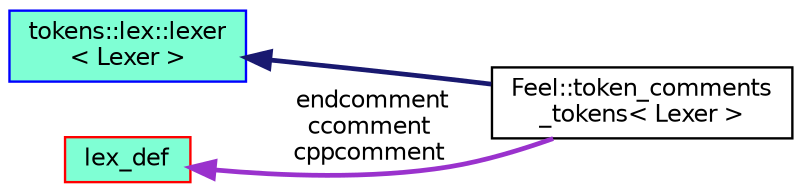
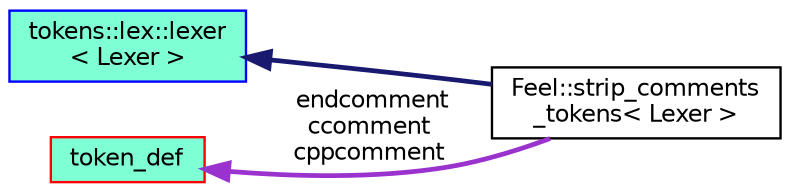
node "Feel::token_comments _tokens< Lexer >": label "Feel::token_comments _tokens< Lexer >" -> "Feel::strip_comments _tokens< Lexer >"
node "lex_def": label "lex_def" -> "token_def"
